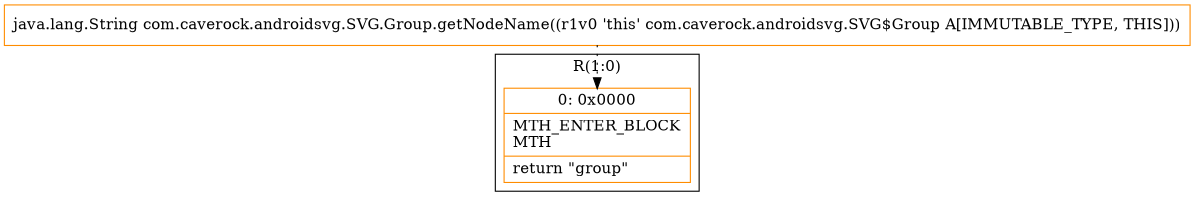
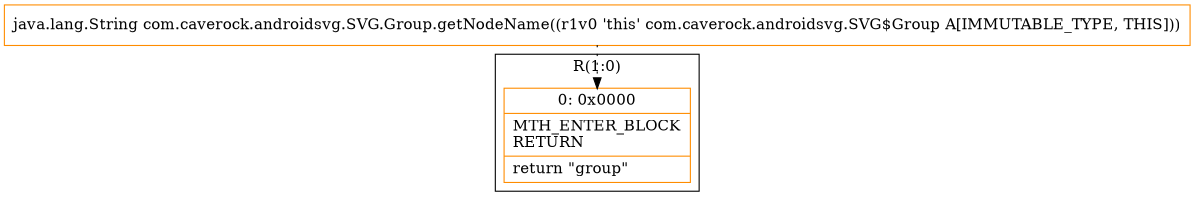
node "0: 0x0000": text "MTH" -> "RETURN"
